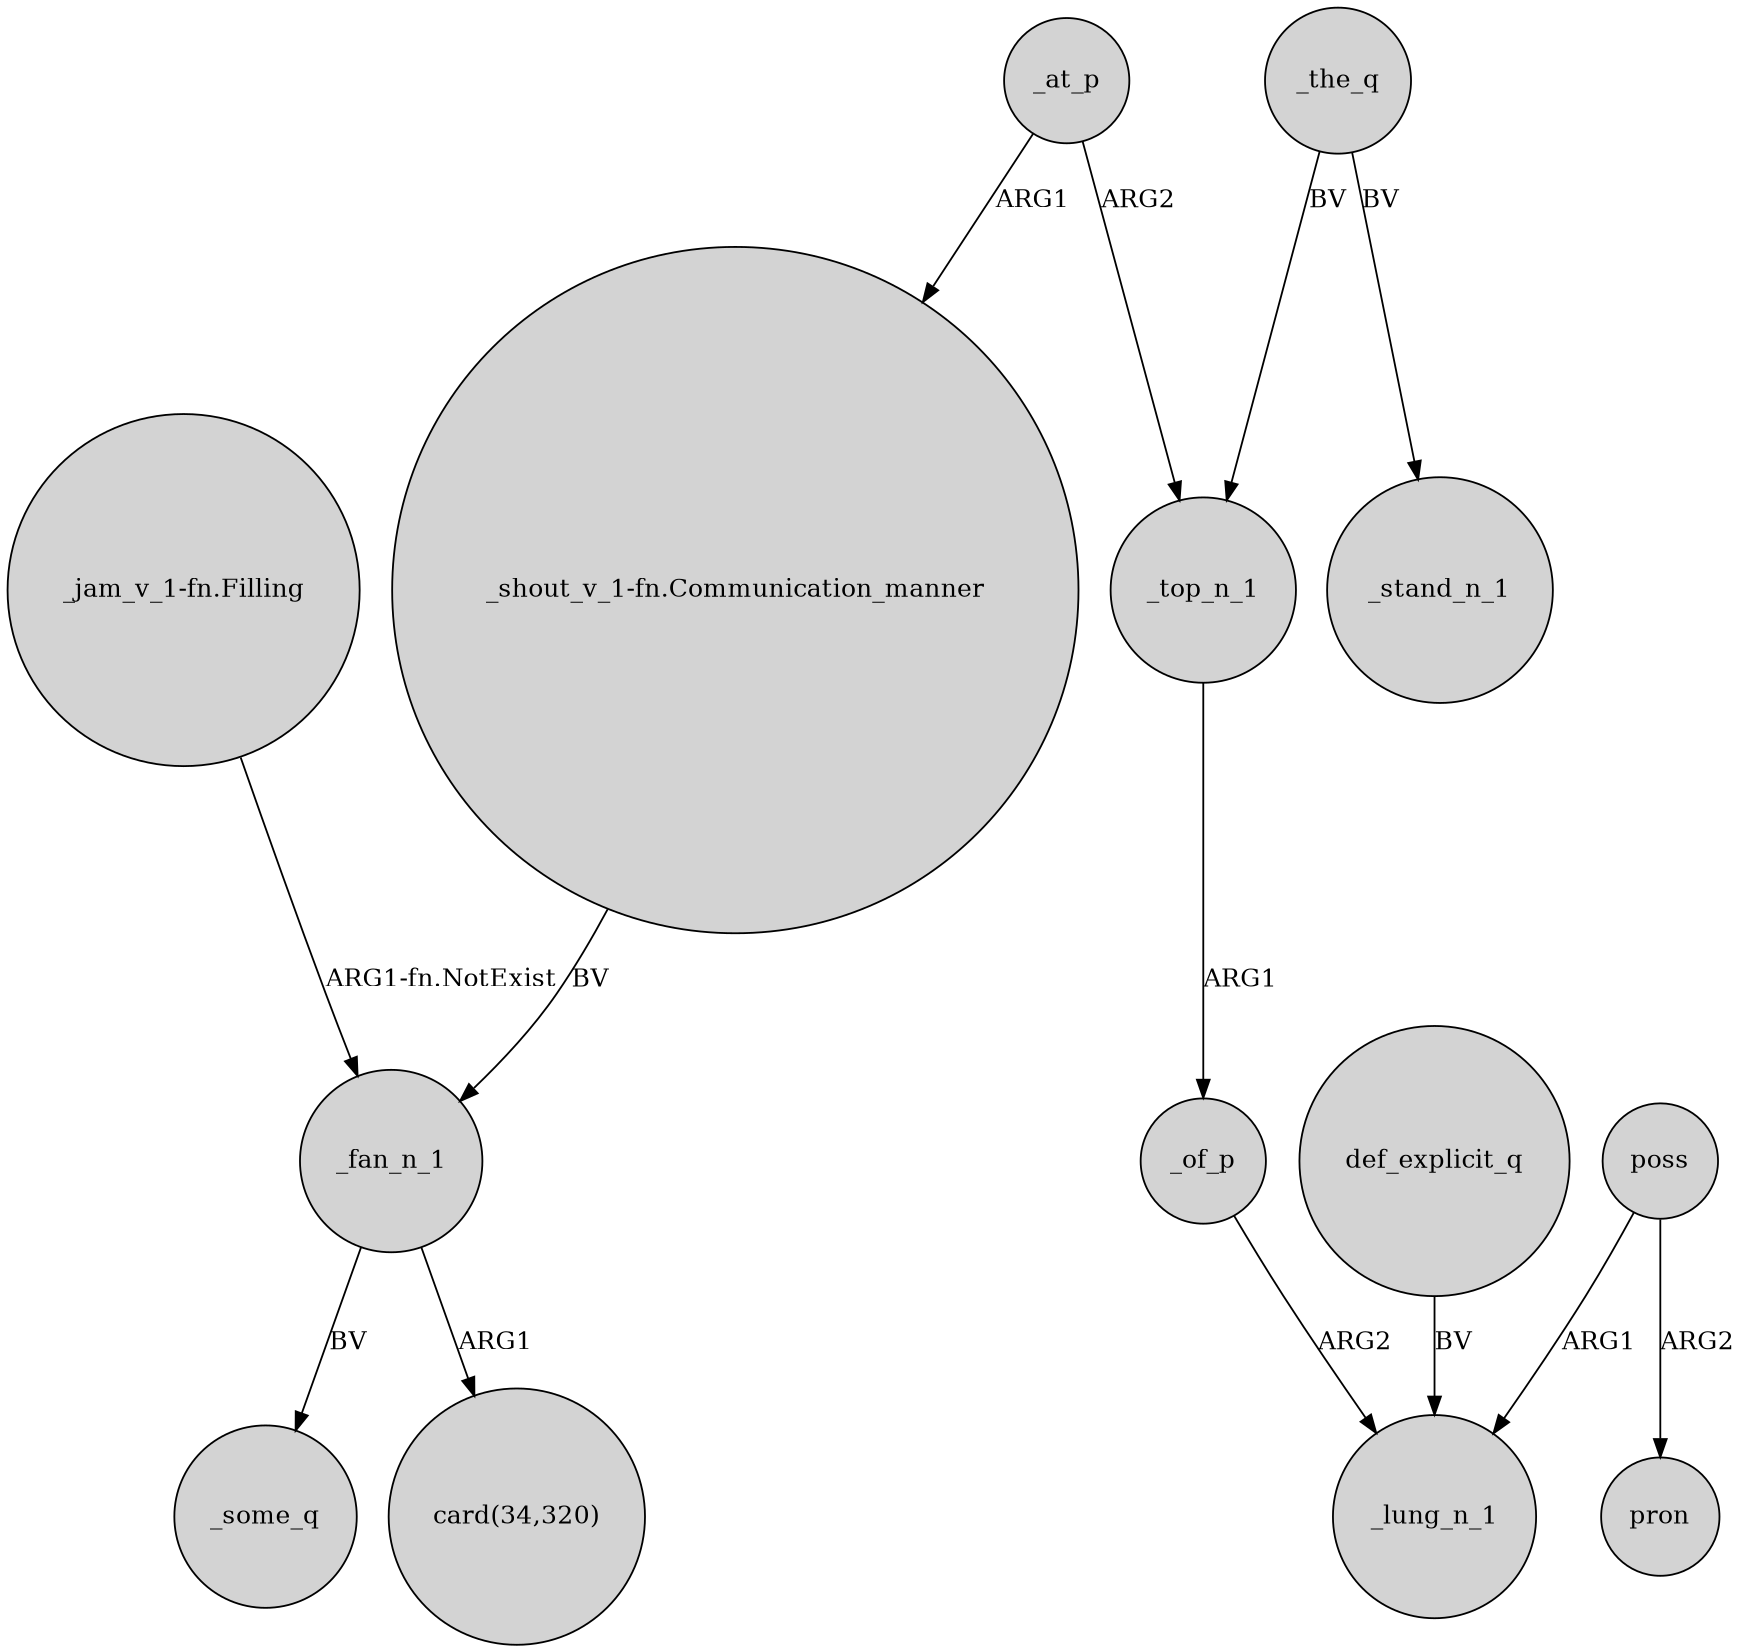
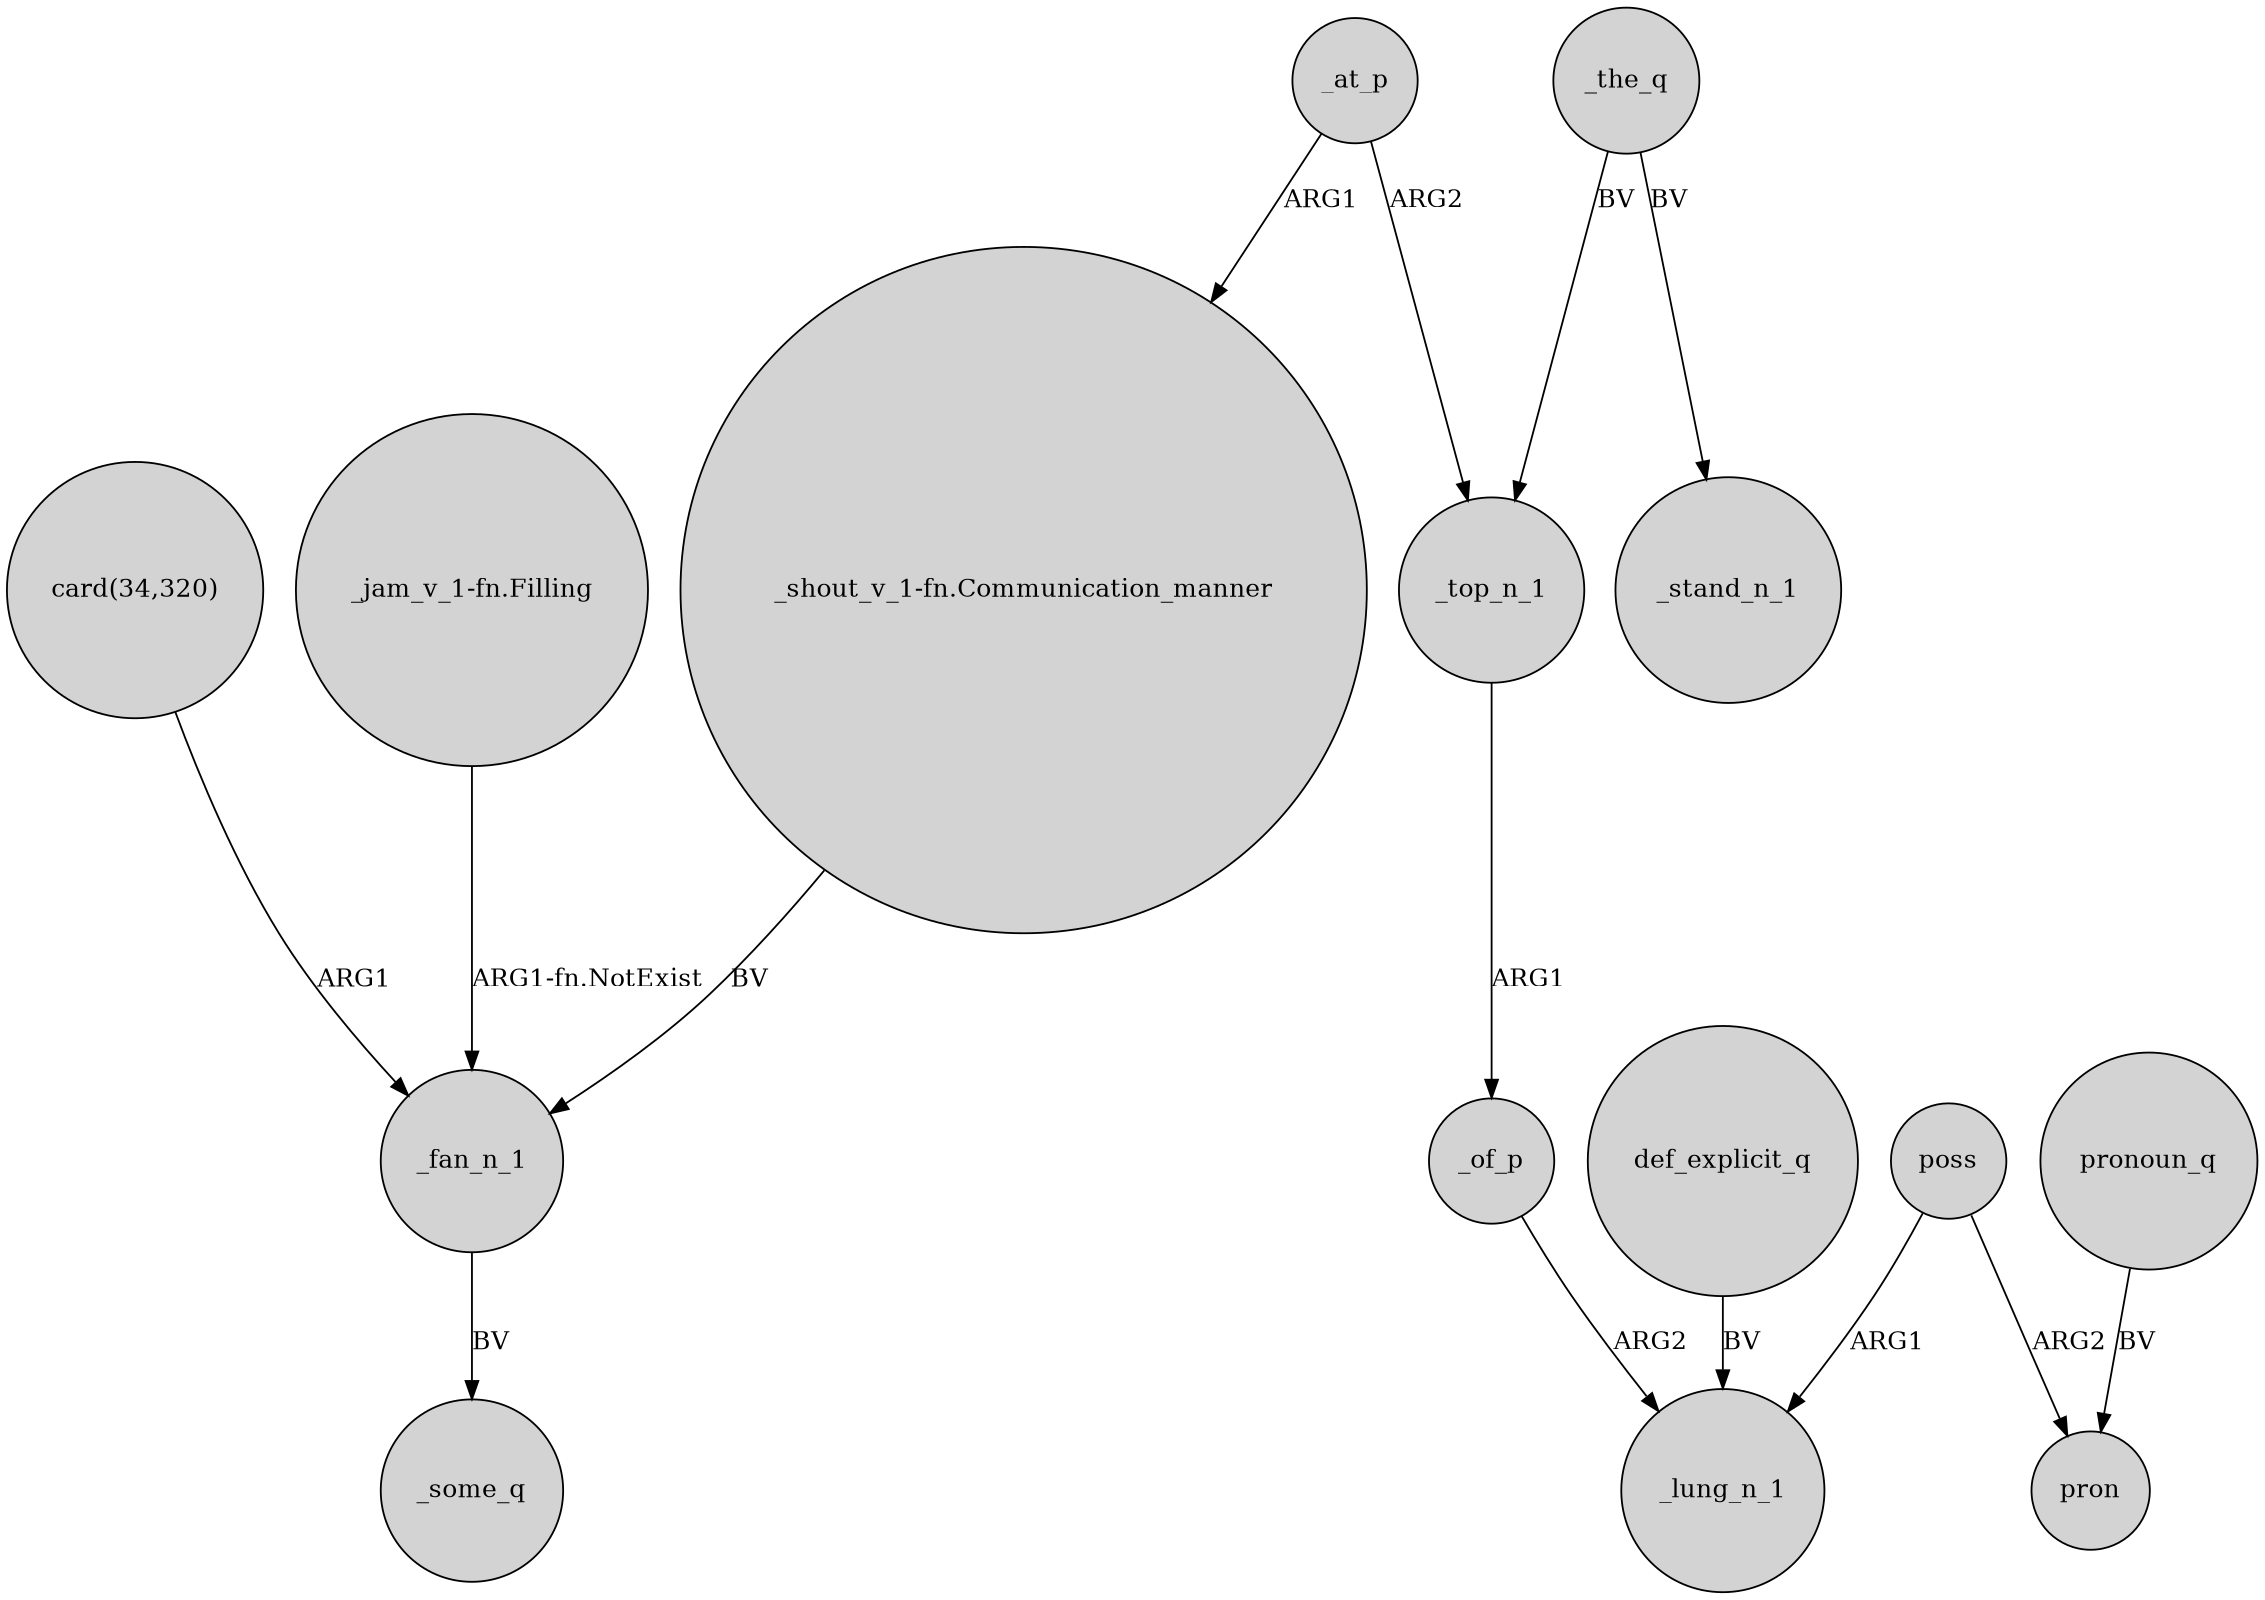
node "pronoun_q": added
edge "_fan_n_1" -> "card(34,320)": reversed
